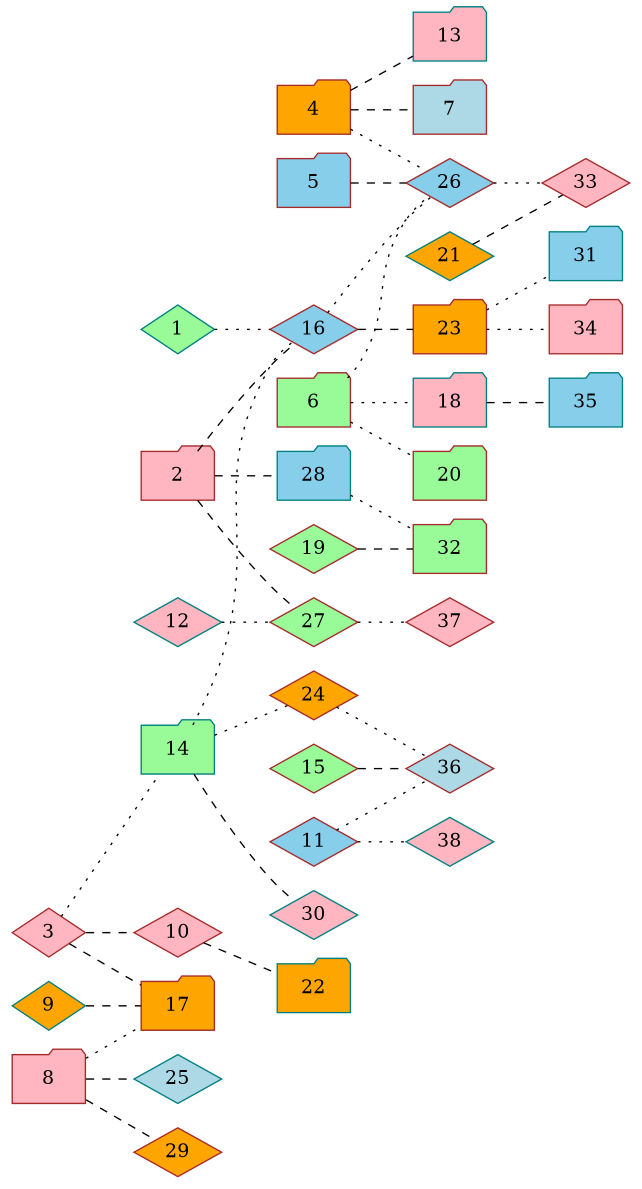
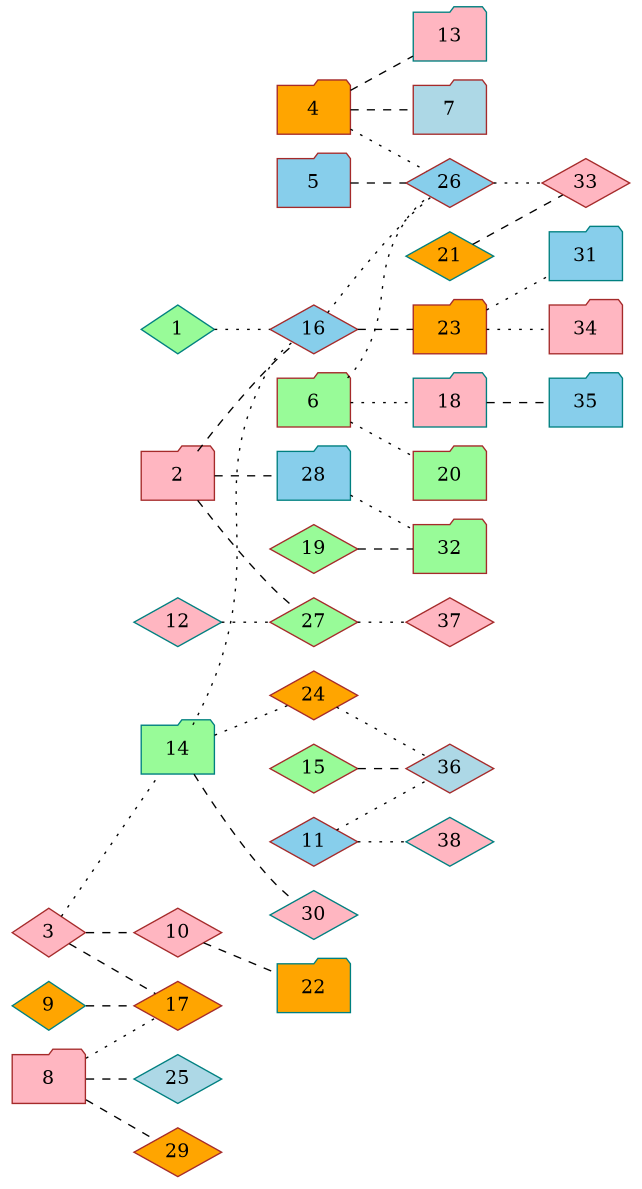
node "17": shape folder -> diamond
